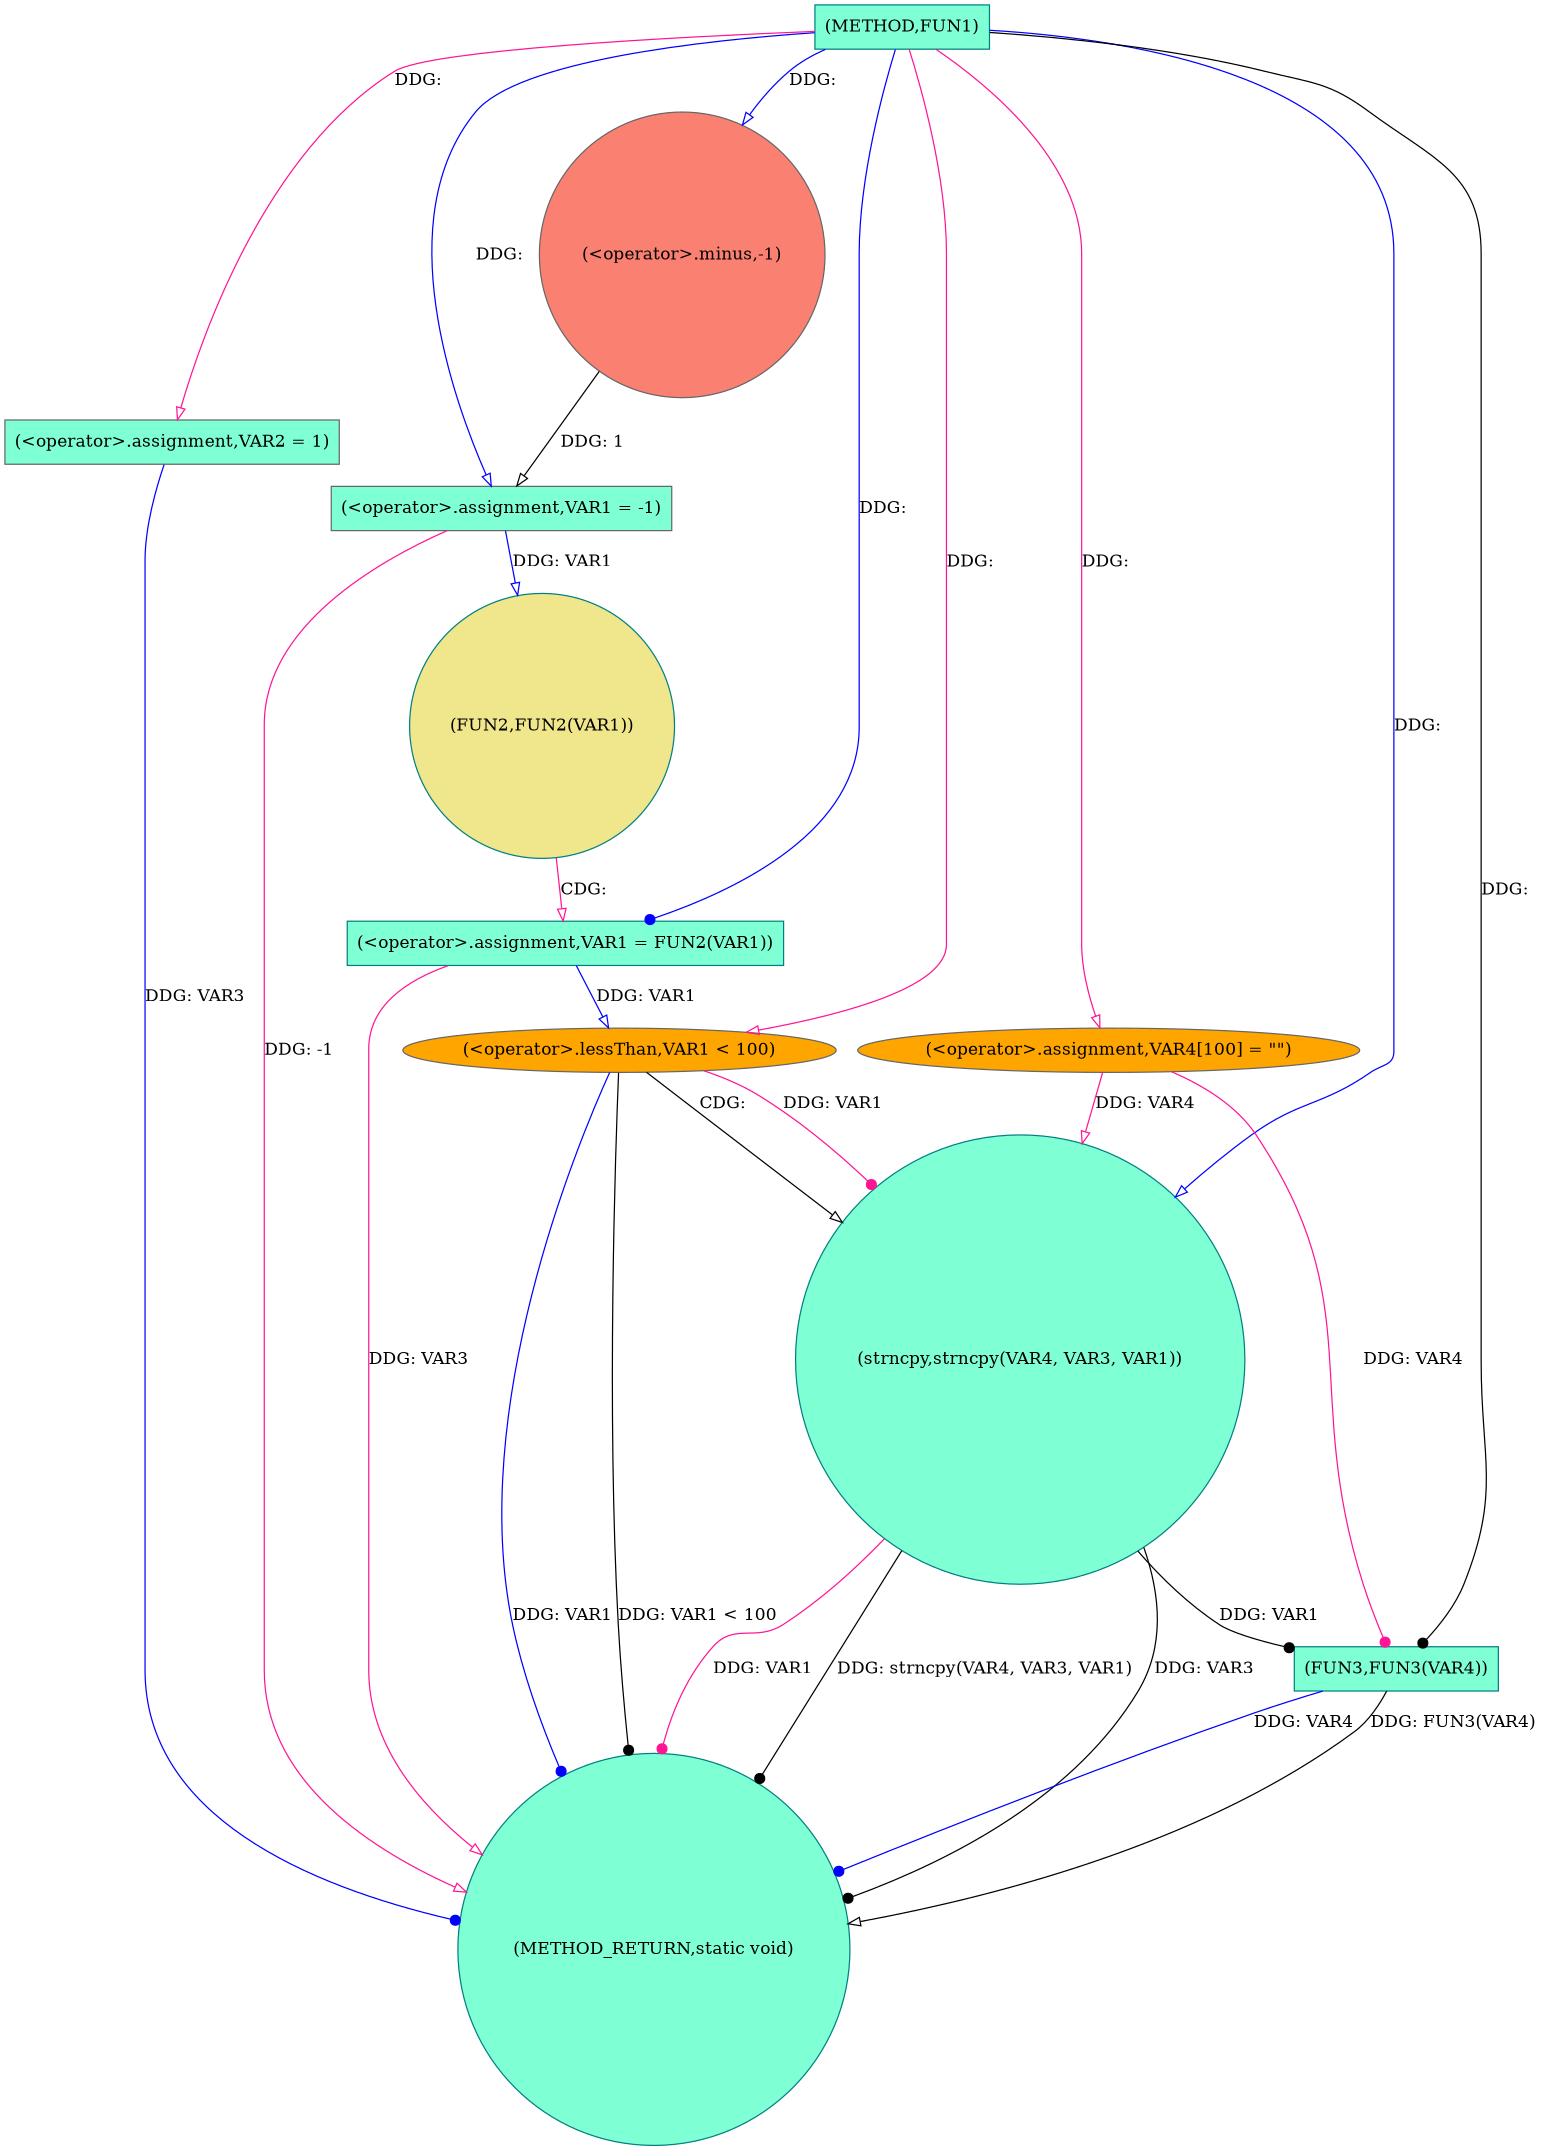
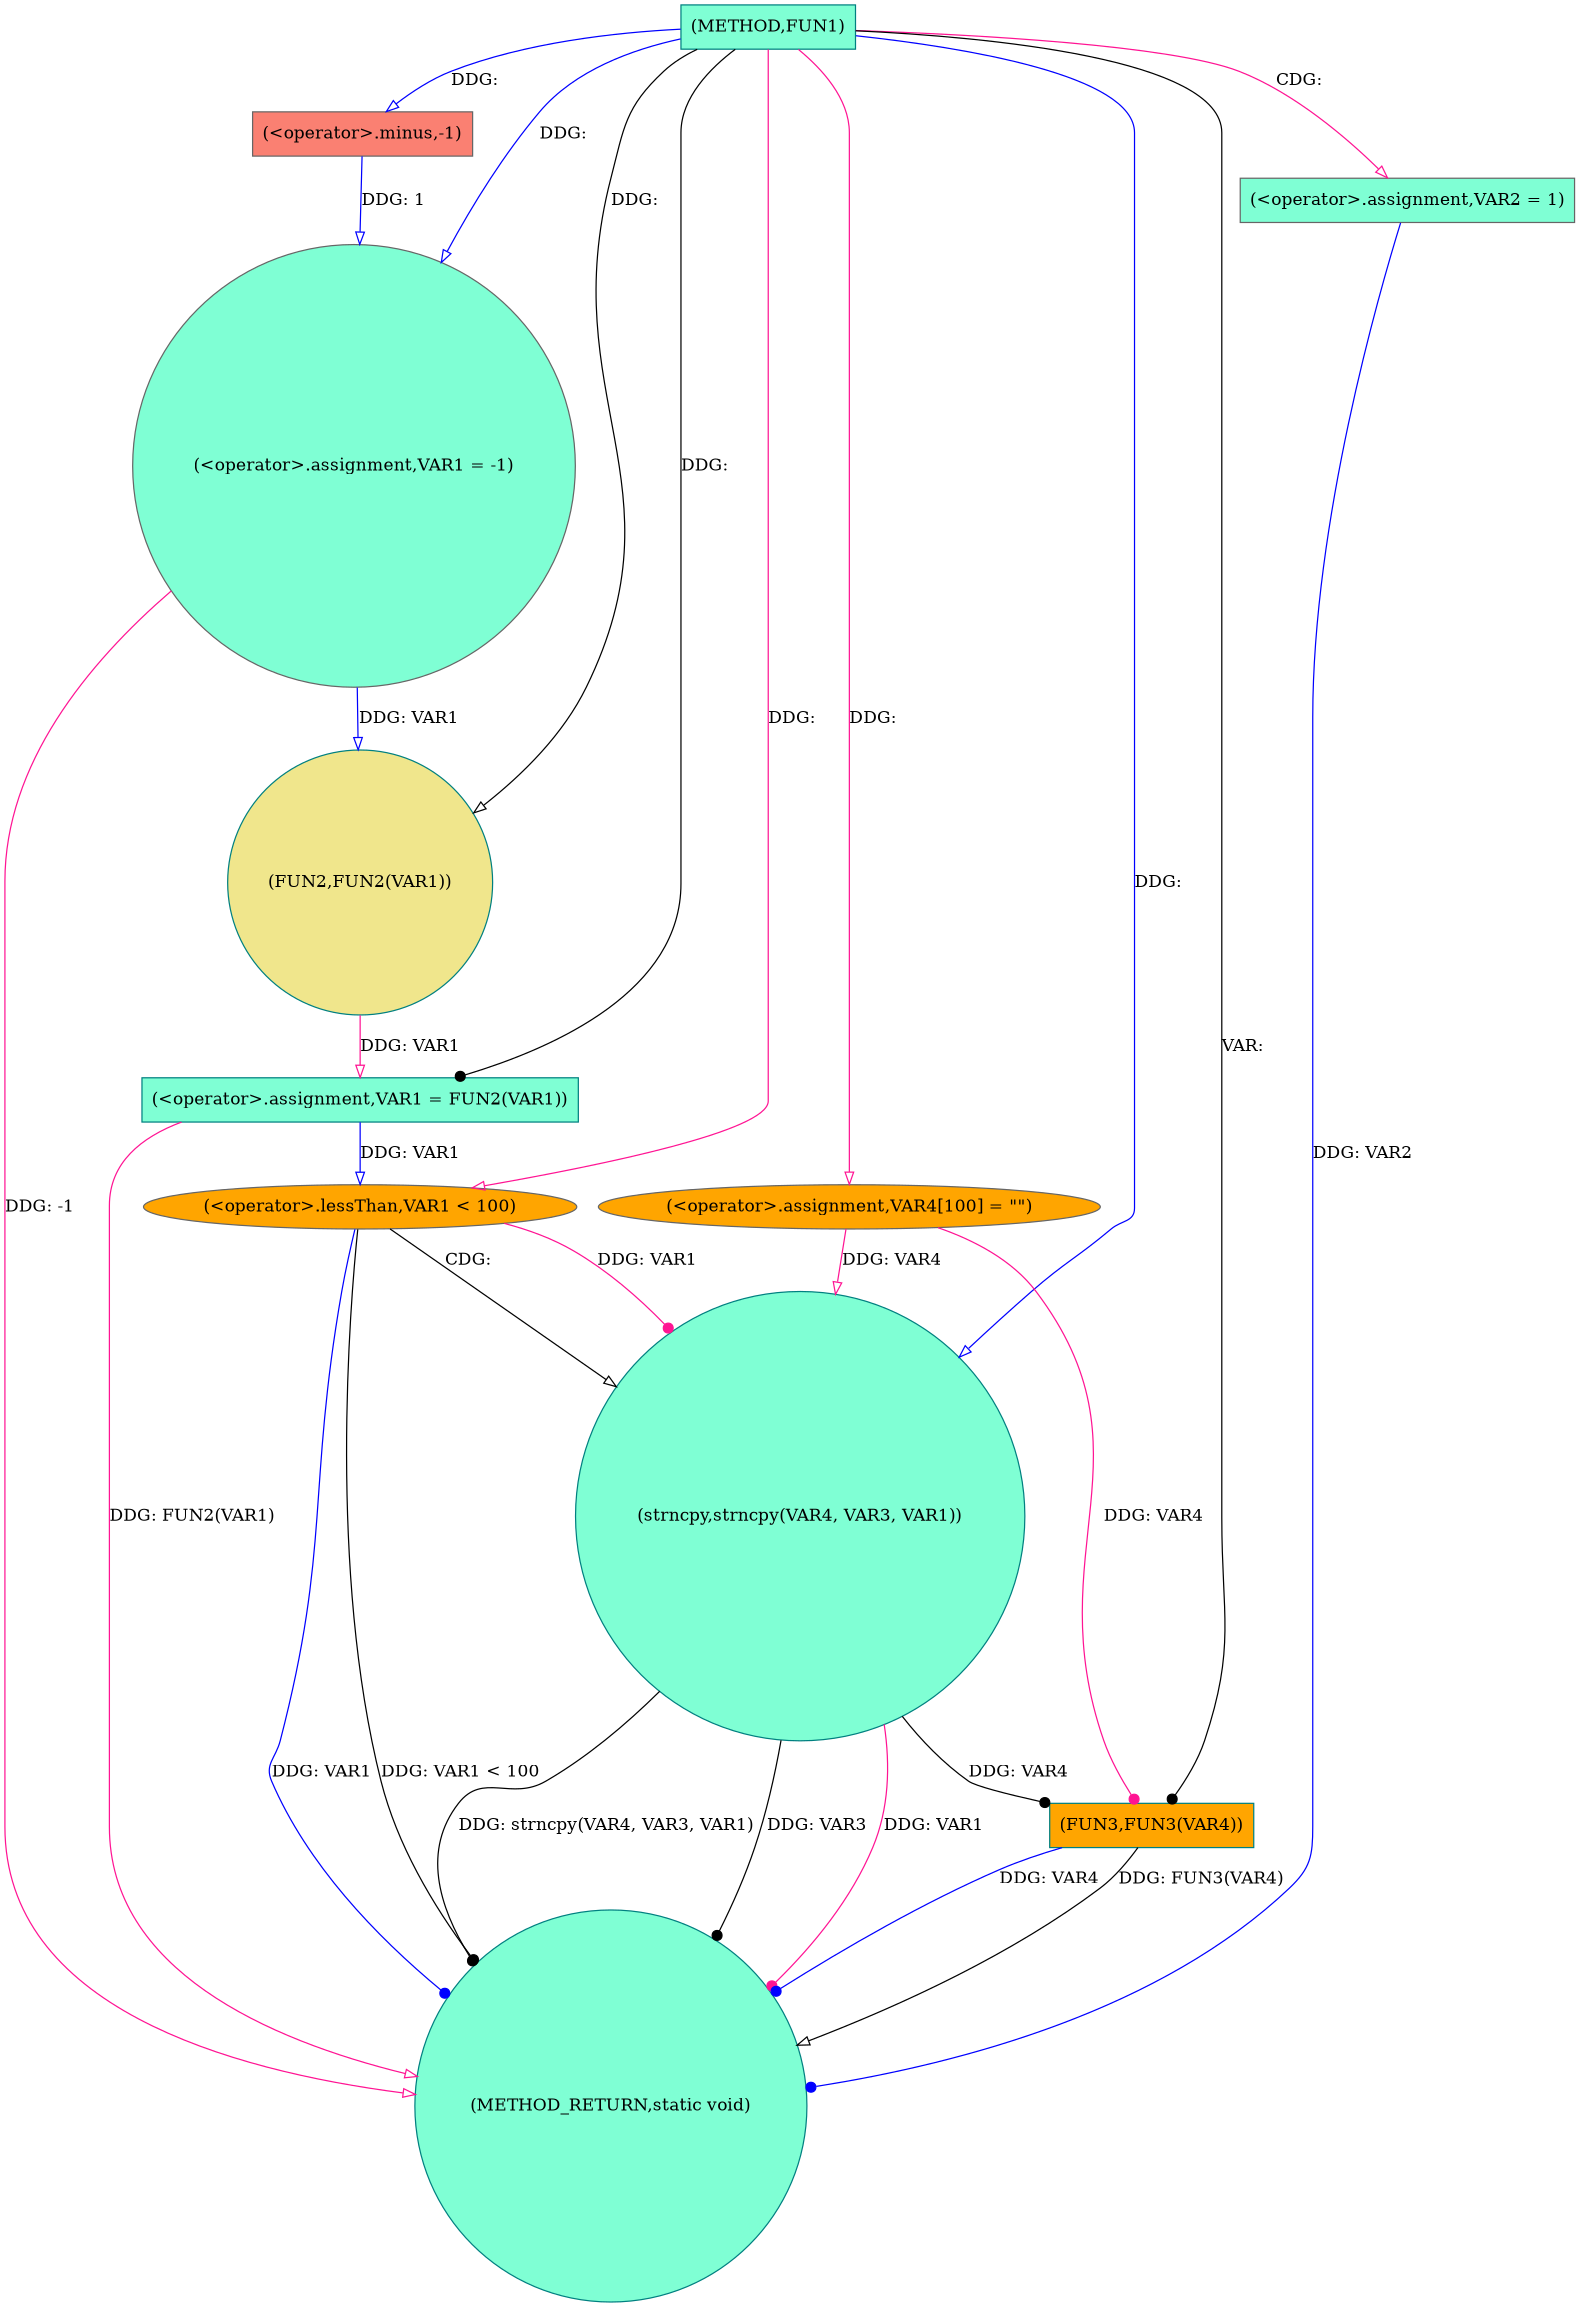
edge "(METHOD,FUN1)" -> "(<operator>.assignment,VAR2 = 1)": label "DDG: " -> "CDG: "
node "(<operator>.minus,-1)": shape circle -> box
edge "(<operator>.minus,-1)" -> "(<operator>.assignment,VAR1 = -1)": color black -> blue
edge "(METHOD,FUN1)" -> "(FUN2,FUN2(VAR1))": added, label "DDG:"
node "(<operator>.assignment,VAR1 = -1)": shape box -> circle
edge "(METHOD,FUN1)" -> "(<operator>.assignment,VAR1 = FUN2(VAR1))": color blue -> black
edge "(FUN2,FUN2(VAR1))" -> "(<operator>.assignment,VAR1 = FUN2(VAR1))": label "CDG: " -> "DDG: VAR1"
edge "(METHOD,FUN1)" -> "(FUN3,FUN3(VAR4))": label "DDG: " -> "VAR: "
edge "(<operator>.assignment,VAR2 = 1)" -> "(METHOD_RETURN,static void)": label "DDG: VAR3" -> "DDG: VAR2"
edge "(<operator>.assignment,VAR1 = FUN2(VAR1))" -> "(METHOD_RETURN,static void)": label "DDG: VAR3" -> "DDG: FUN2(VAR1)"
edge "(strncpy,strncpy(VAR4, VAR3, VAR1))" -> "(FUN3,FUN3(VAR4))": label "DDG: VAR1" -> "DDG: VAR4"
node "(FUN3,FUN3(VAR4))": fillcolor aquamarine -> orange
